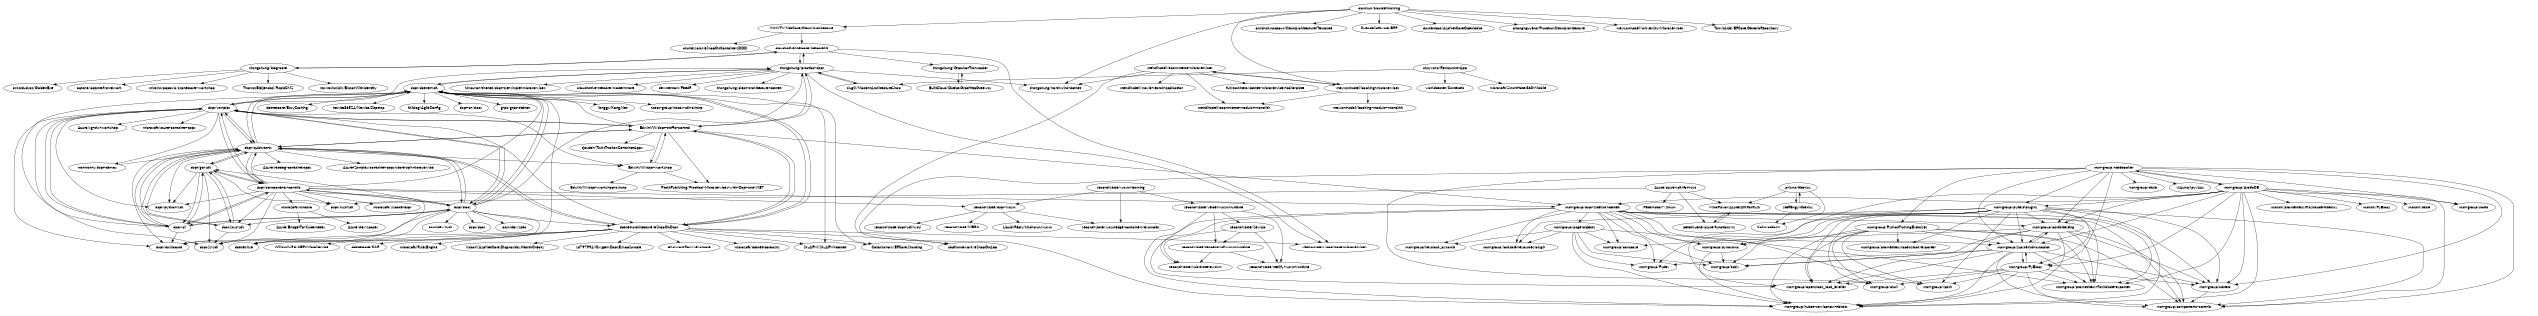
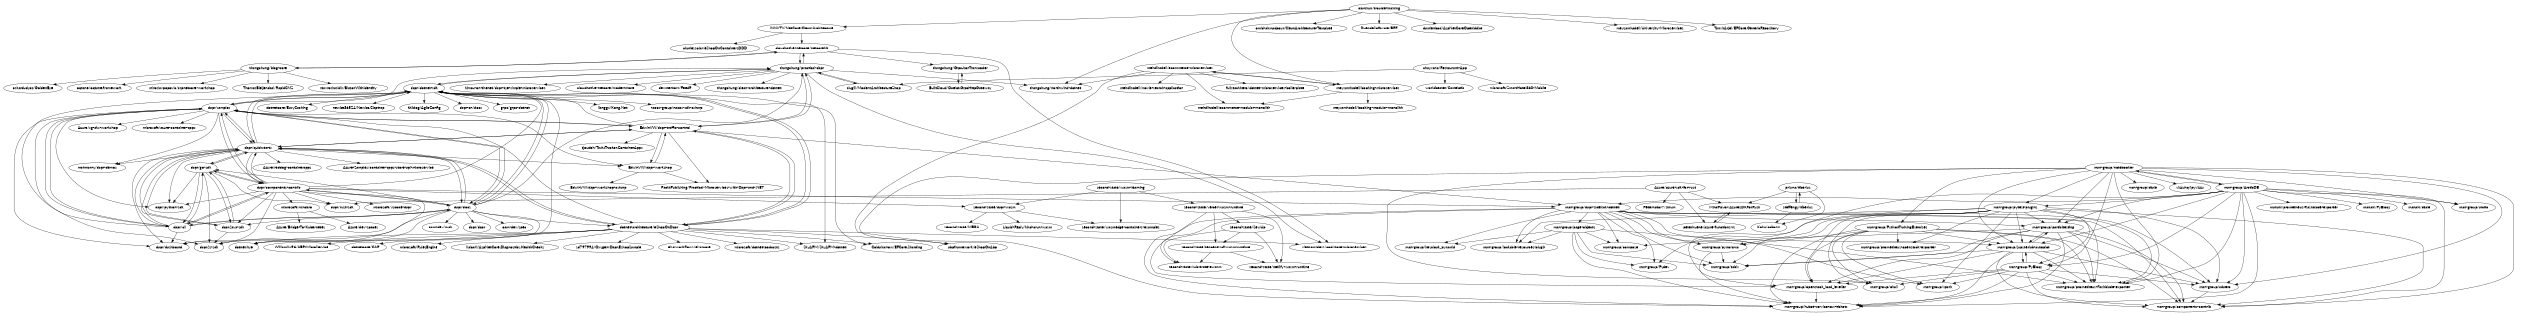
node "phongnguyend/Practical.CleanArchitecture": removed
edge "mchmarny/dapr-demos" -> "dapr/quickstarts": reversed
node "manahl/prometheus-flashblade-tiberius": label "manahl/prometheus-flashblade-tiberius" -> "manahl/prometheus-flashblade-exporter"
node "second-state/dapr-sdk-wasi": removed
edge "man-group/notebooker" -> "man-group/prometheus-flashblade-exporter": added
edge "man-group/jupyterlab-autoplot" -> "man-group/Pydev": removed
edge "man-group/pytest-plugins" -> "man-group/hubot-servicenow-tickets": now "man-group/openstack_load_leveller" -> "man-group/hubot-servicenow-tickets"
